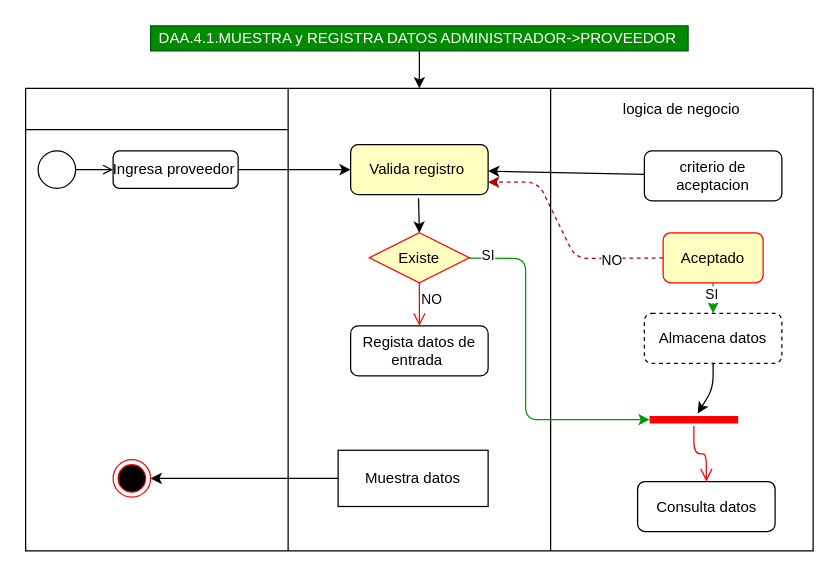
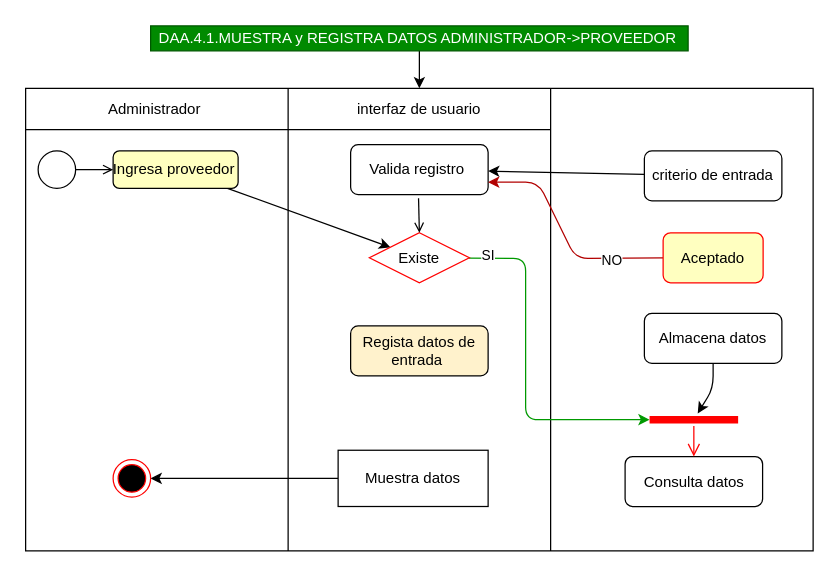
node "Administrador": added
node "interfaz de usuario": added
node "logica de negocio": removed
node "Ingresa proveedor": fillcolor #ffffff -> #ffffc0
edge "Ingresa proveedor" -> "Valida registro": now "Ingresa proveedor" -> "Existe"
node "Valida registro": fillcolor #ffffc0 -> #ffffff
node "criterio de aceptacion": label "criterio de aceptacion" -> "criterio de entrada"
edge "Valida registro" -> "Existe": arrowhead classic -> open
edge "Aceptado" -> "Valida registro": style dashed -> solid
node "Existe": fillcolor #ffffc0 -> #ffffff
edge "Aceptado" -> "Almacena datos": removed, label "SI"
edge "Existe" -> "Regista datos de entrada": removed, label "NO"
node "Almacena datos": style dashed -> solid
node "Regista datos de entrada": fillcolor #ffffff -> #fff2cc
node "Consulta datos": moved (706, 506) -> (694, 481)
